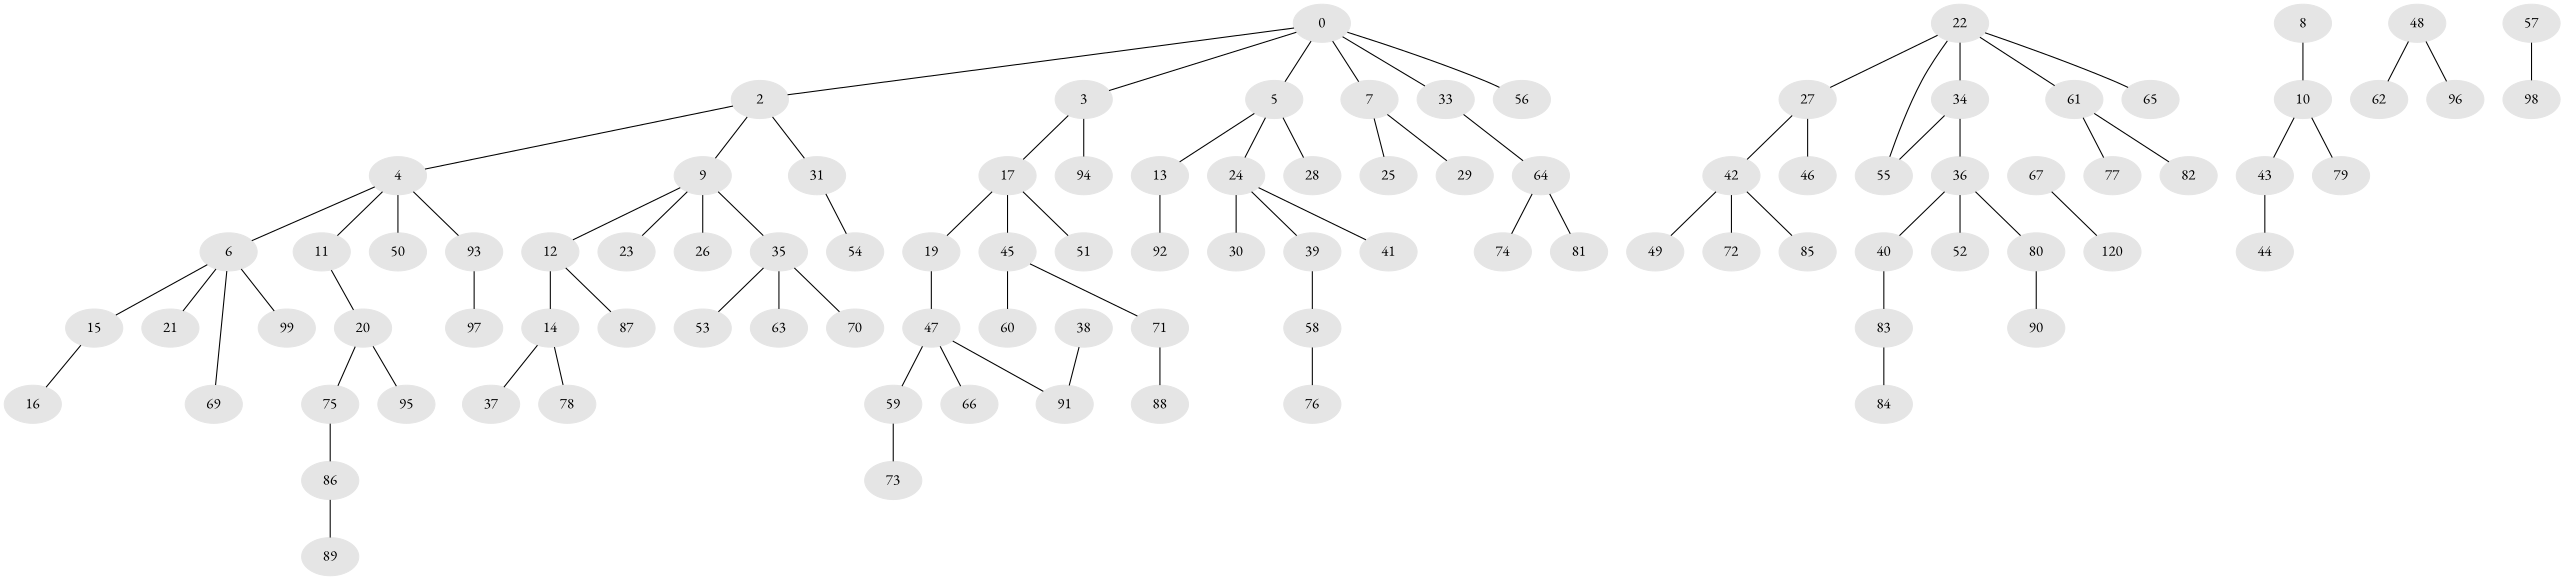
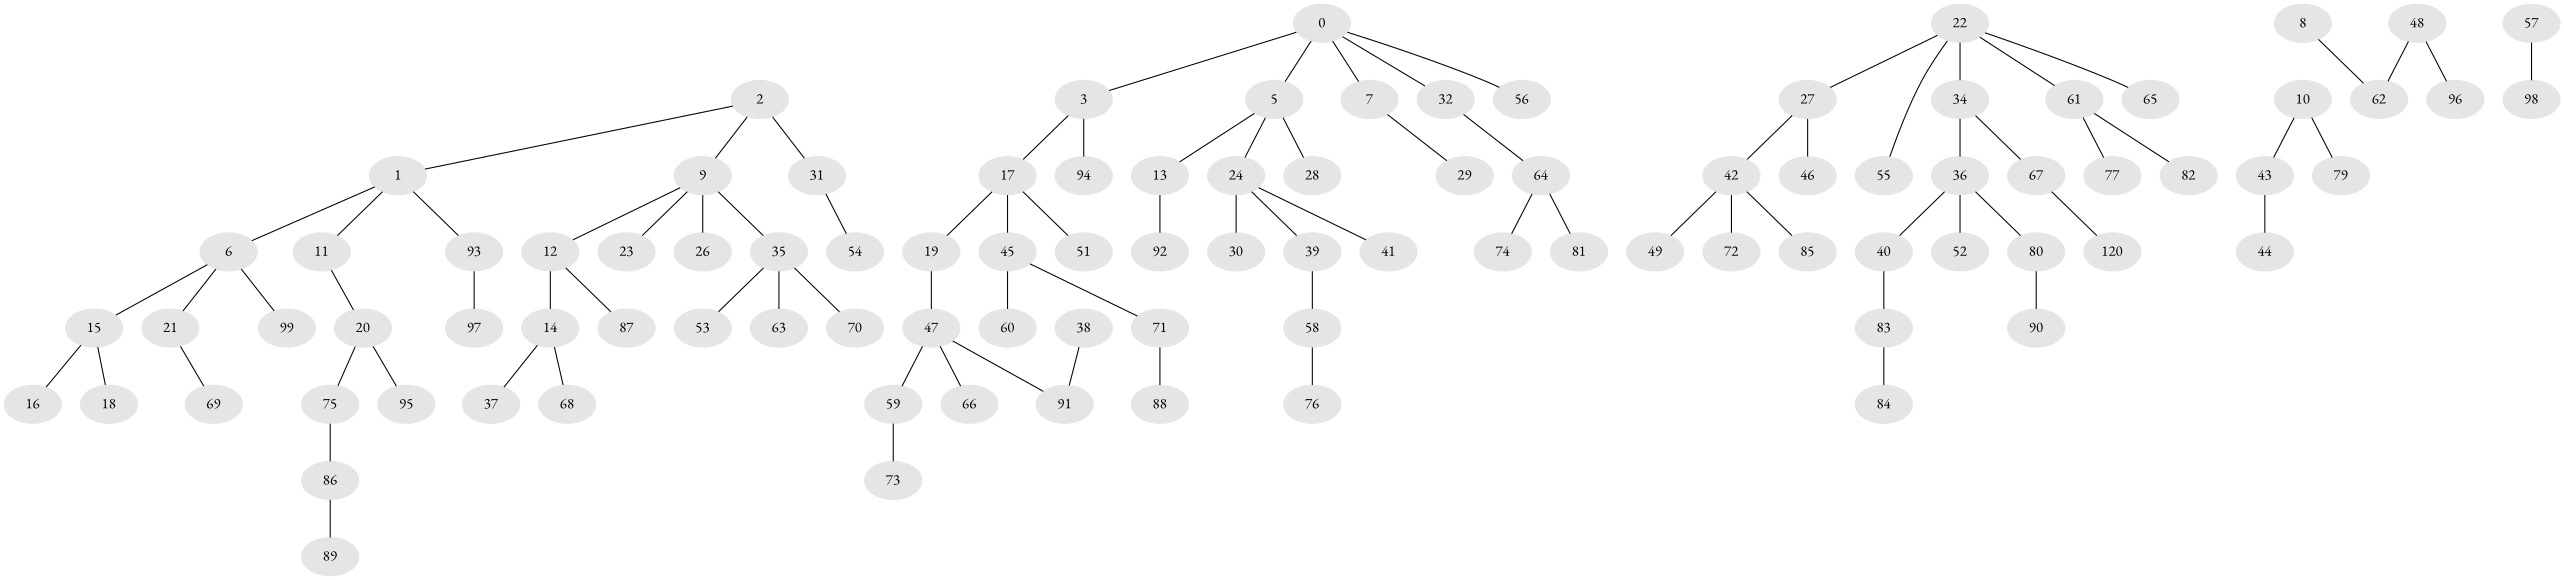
edge "0" -- "2": removed
edge "8" -- "10": now "8" -- "62"
node "33": label "33" -> "32"
edge "34" -- "55": now "34" -- "67"
node "4": label "4" -> "1"
node "25": removed
node "50": removed
edge "6" -- "69": now "21" -- "69"
node "18": added
node "78": label "78" -> "68"
